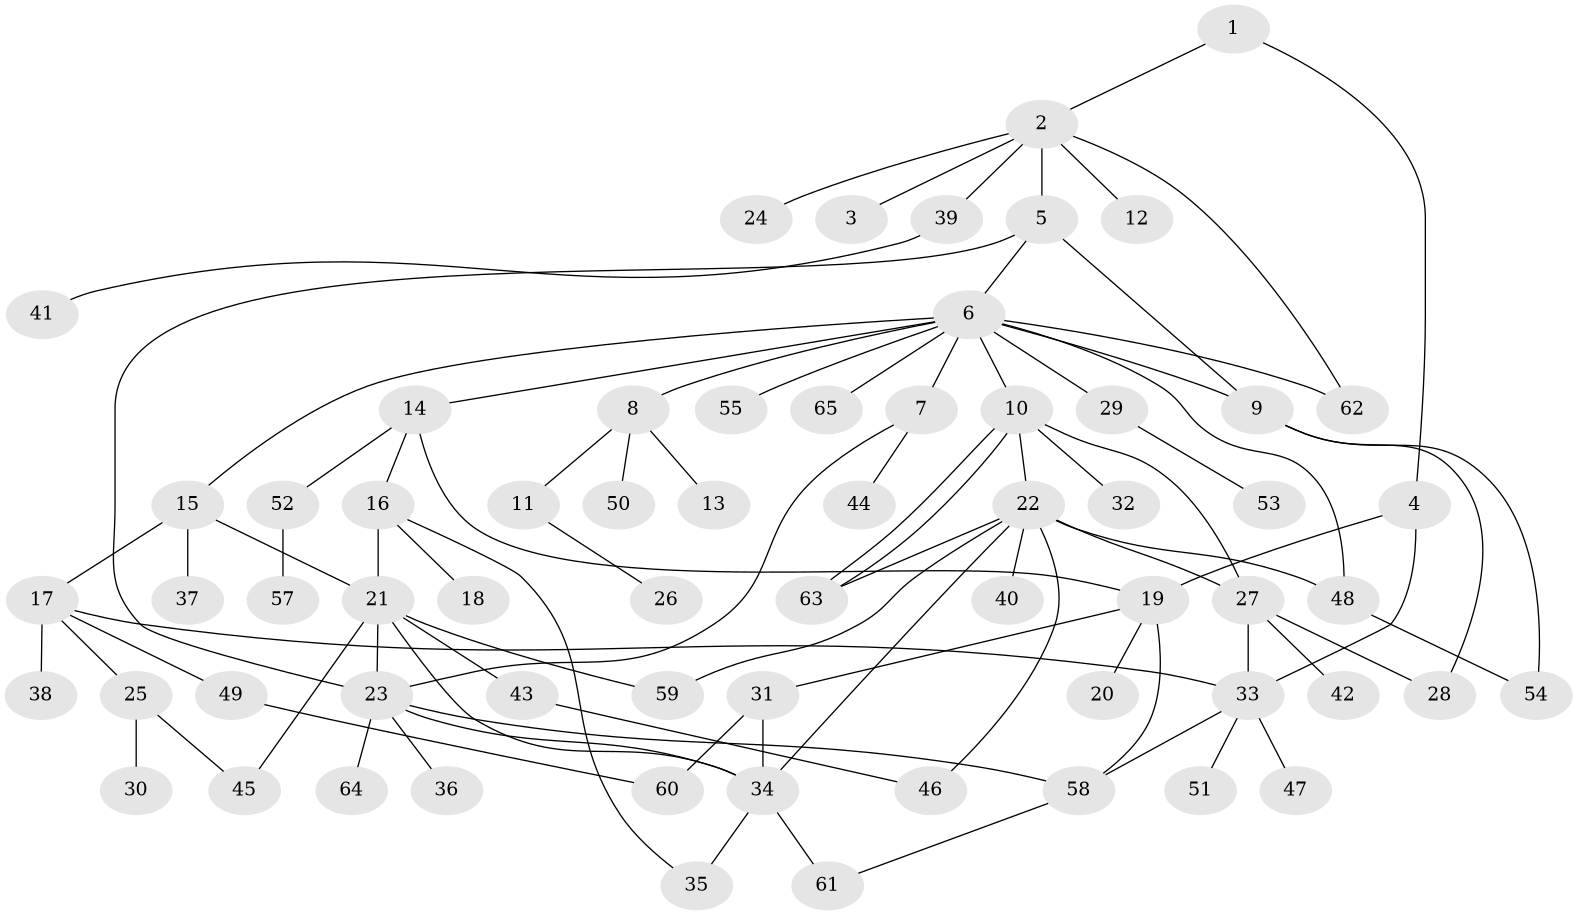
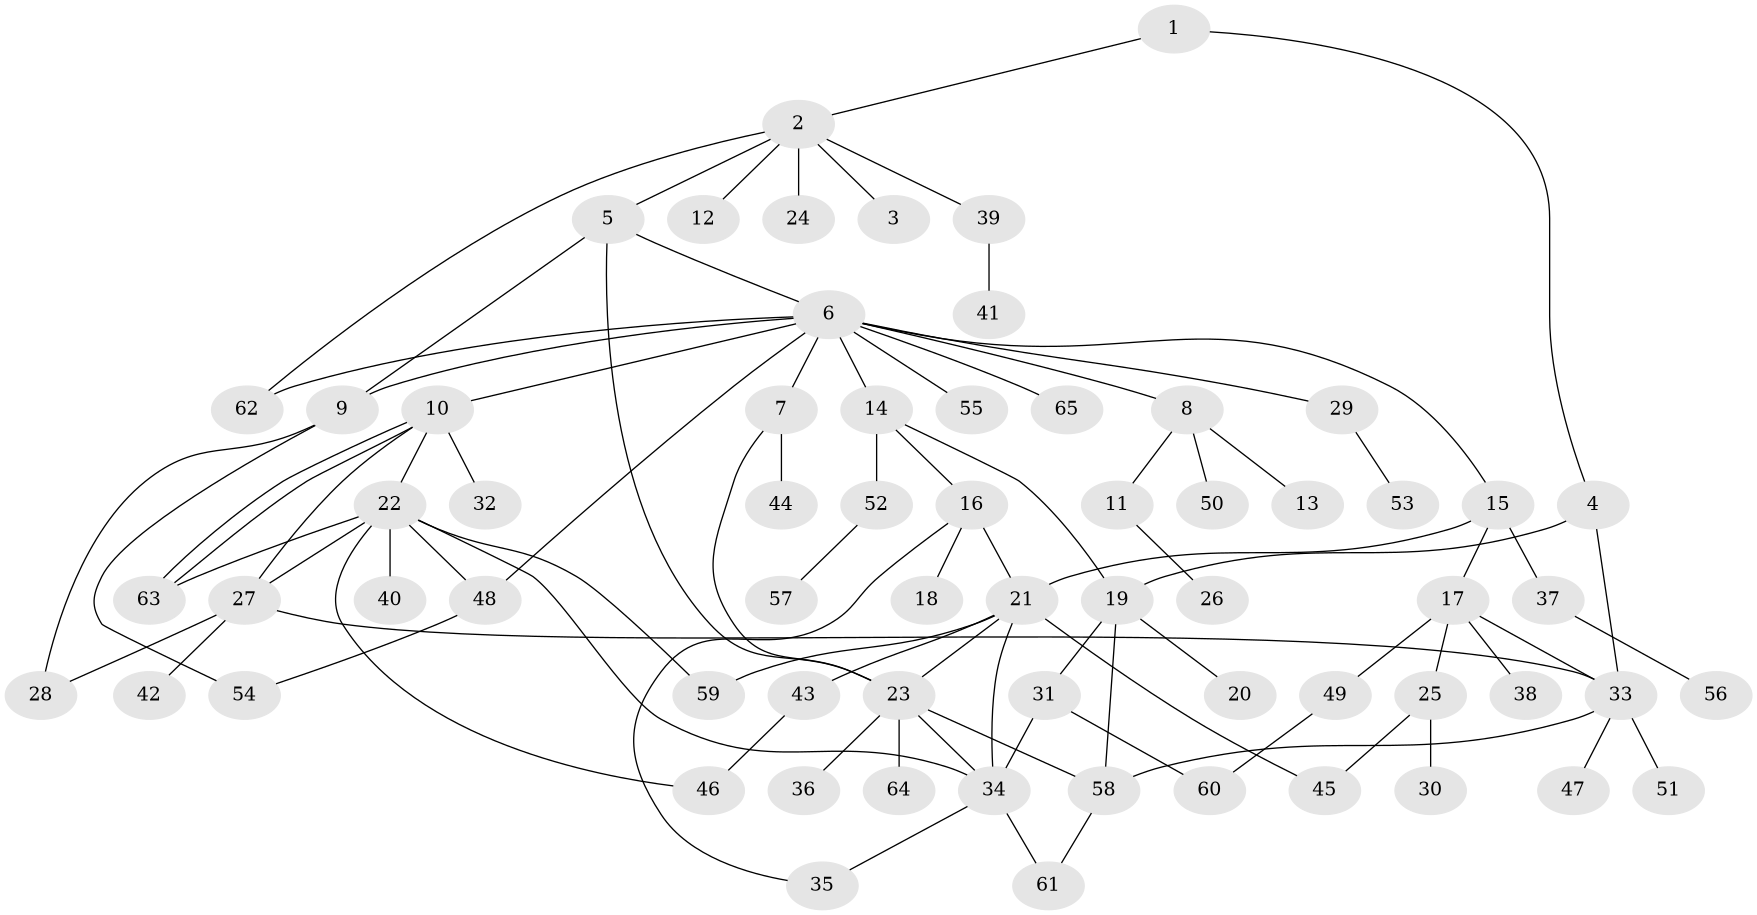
node "56": added
